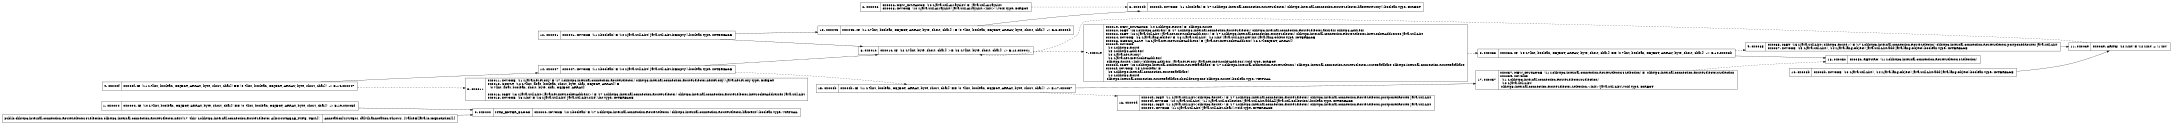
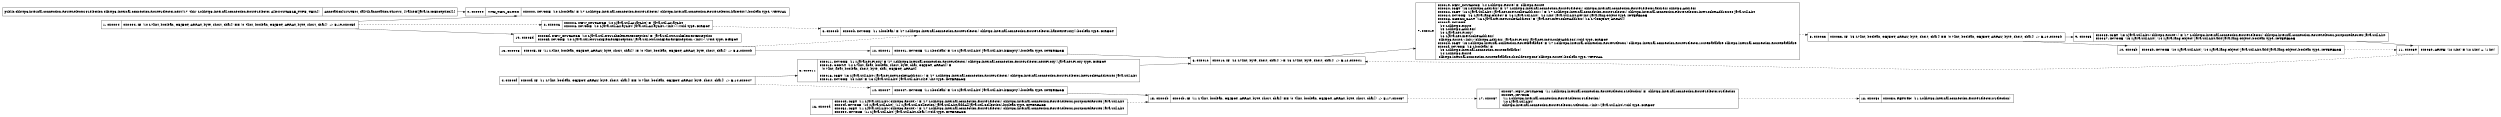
edge "13: 0x0045" -> "3: 0x000b": style solid -> dashed
edge "1: 0x0004" -> "2: 0x0006": added
edge "12: 0x0041" -> "13: 0x0045": reversed
node "19: 0x005d": added
edge "8: 0x0033" -> "9: 0x0035": style dashed -> solid
edge "6: 0x001c" -> "7: 0x001e": style dashed -> solid
edge "8: 0x0033" -> "18: 0x005c": now "8: 0x0033" -> "10: 0x003b"
edge "14: 0x0047" -> "6: 0x001c": now "5: 0x0011" -> "6: 0x001c"
edge "10: 0x003b" -> "11: 0x003e": style solid -> dashed
edge "4: 0x000f" -> "14: 0x0047": style solid -> dashed
edge "14: 0x0047" -> "15: 0x004b": style dashed -> solid
edge "15: 0x004b" -> "17: 0x0057": style solid -> dashed
edge "4: 0x000f" -> "5: 0x0011": style dashed -> solid
edge "15: 0x004b" -> "16: 0x004d": reversed
node "0: 0x0000": text "MTH_ENTER_BLOCK" -> "MTH_THIS_BLOCK"
